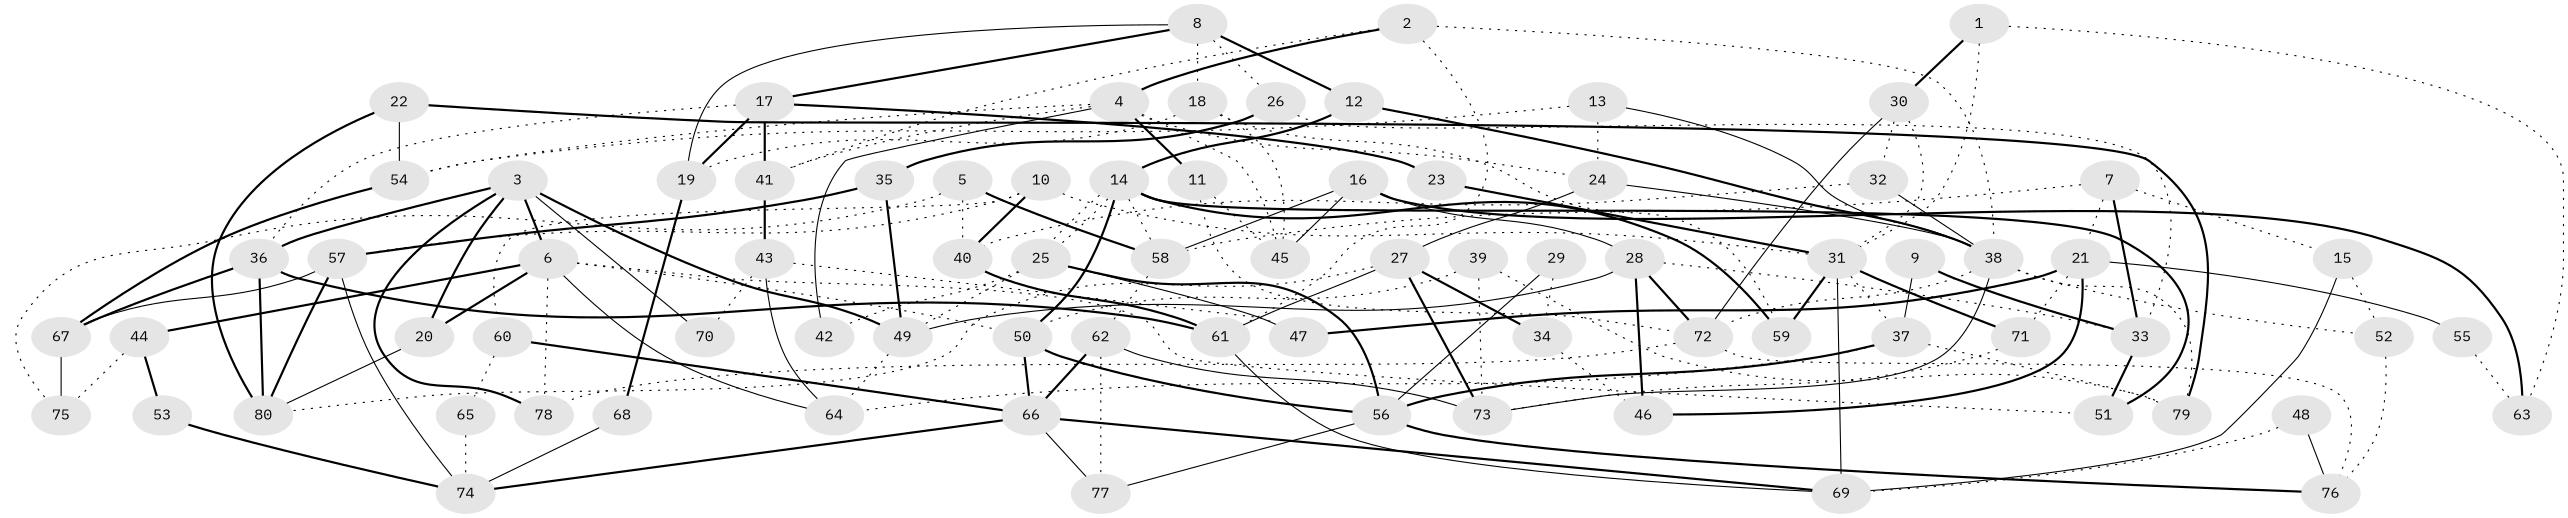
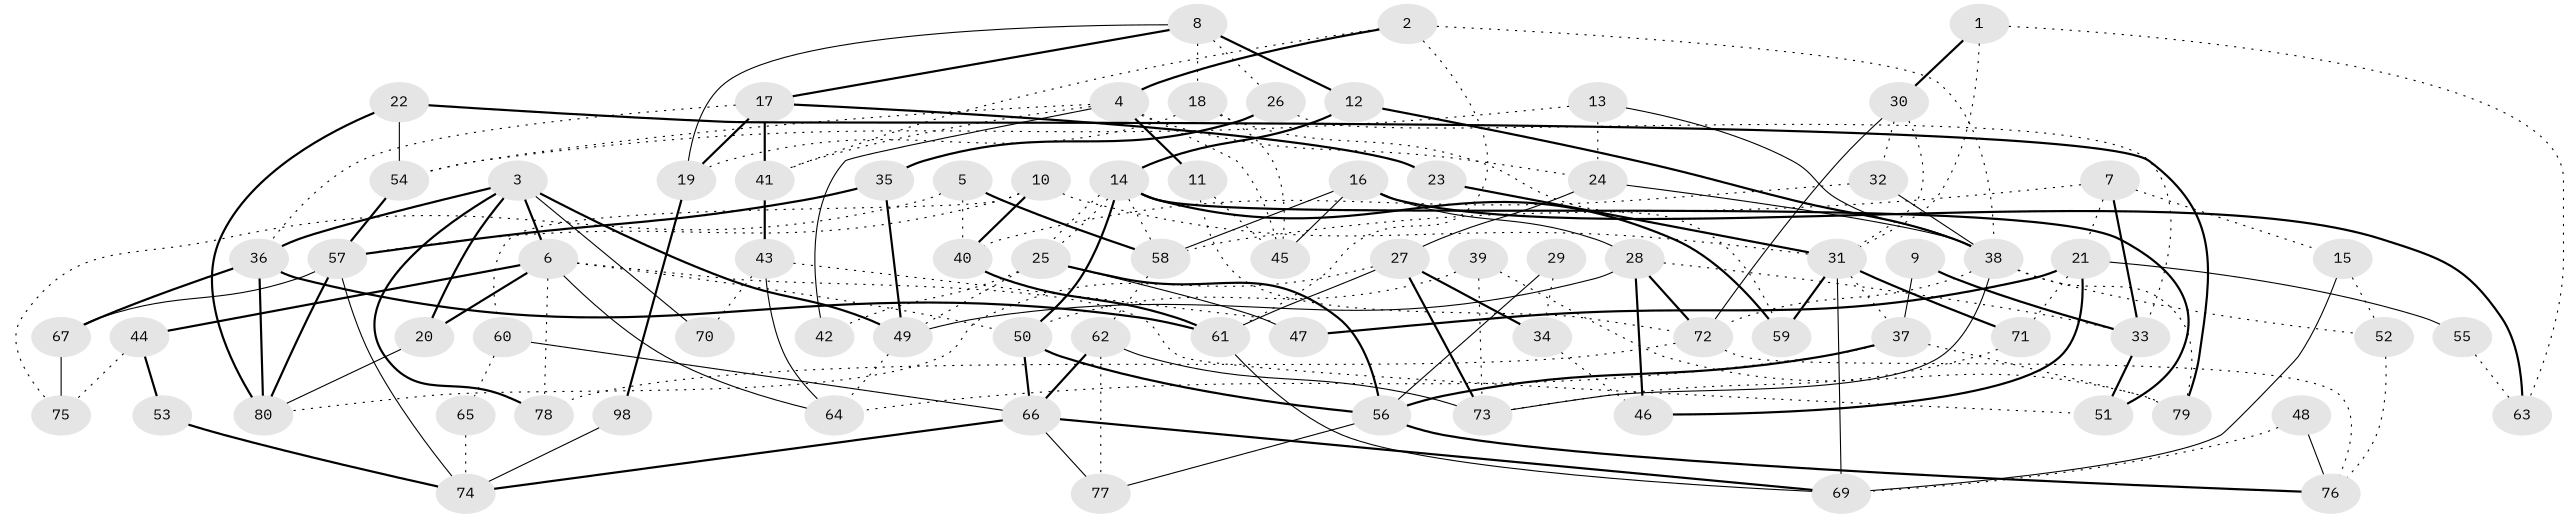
edge "54" -- "67": now "54" -- "57"
edge "60" -- "66": style bold -> solid
node "68": label "68" -> "98"
